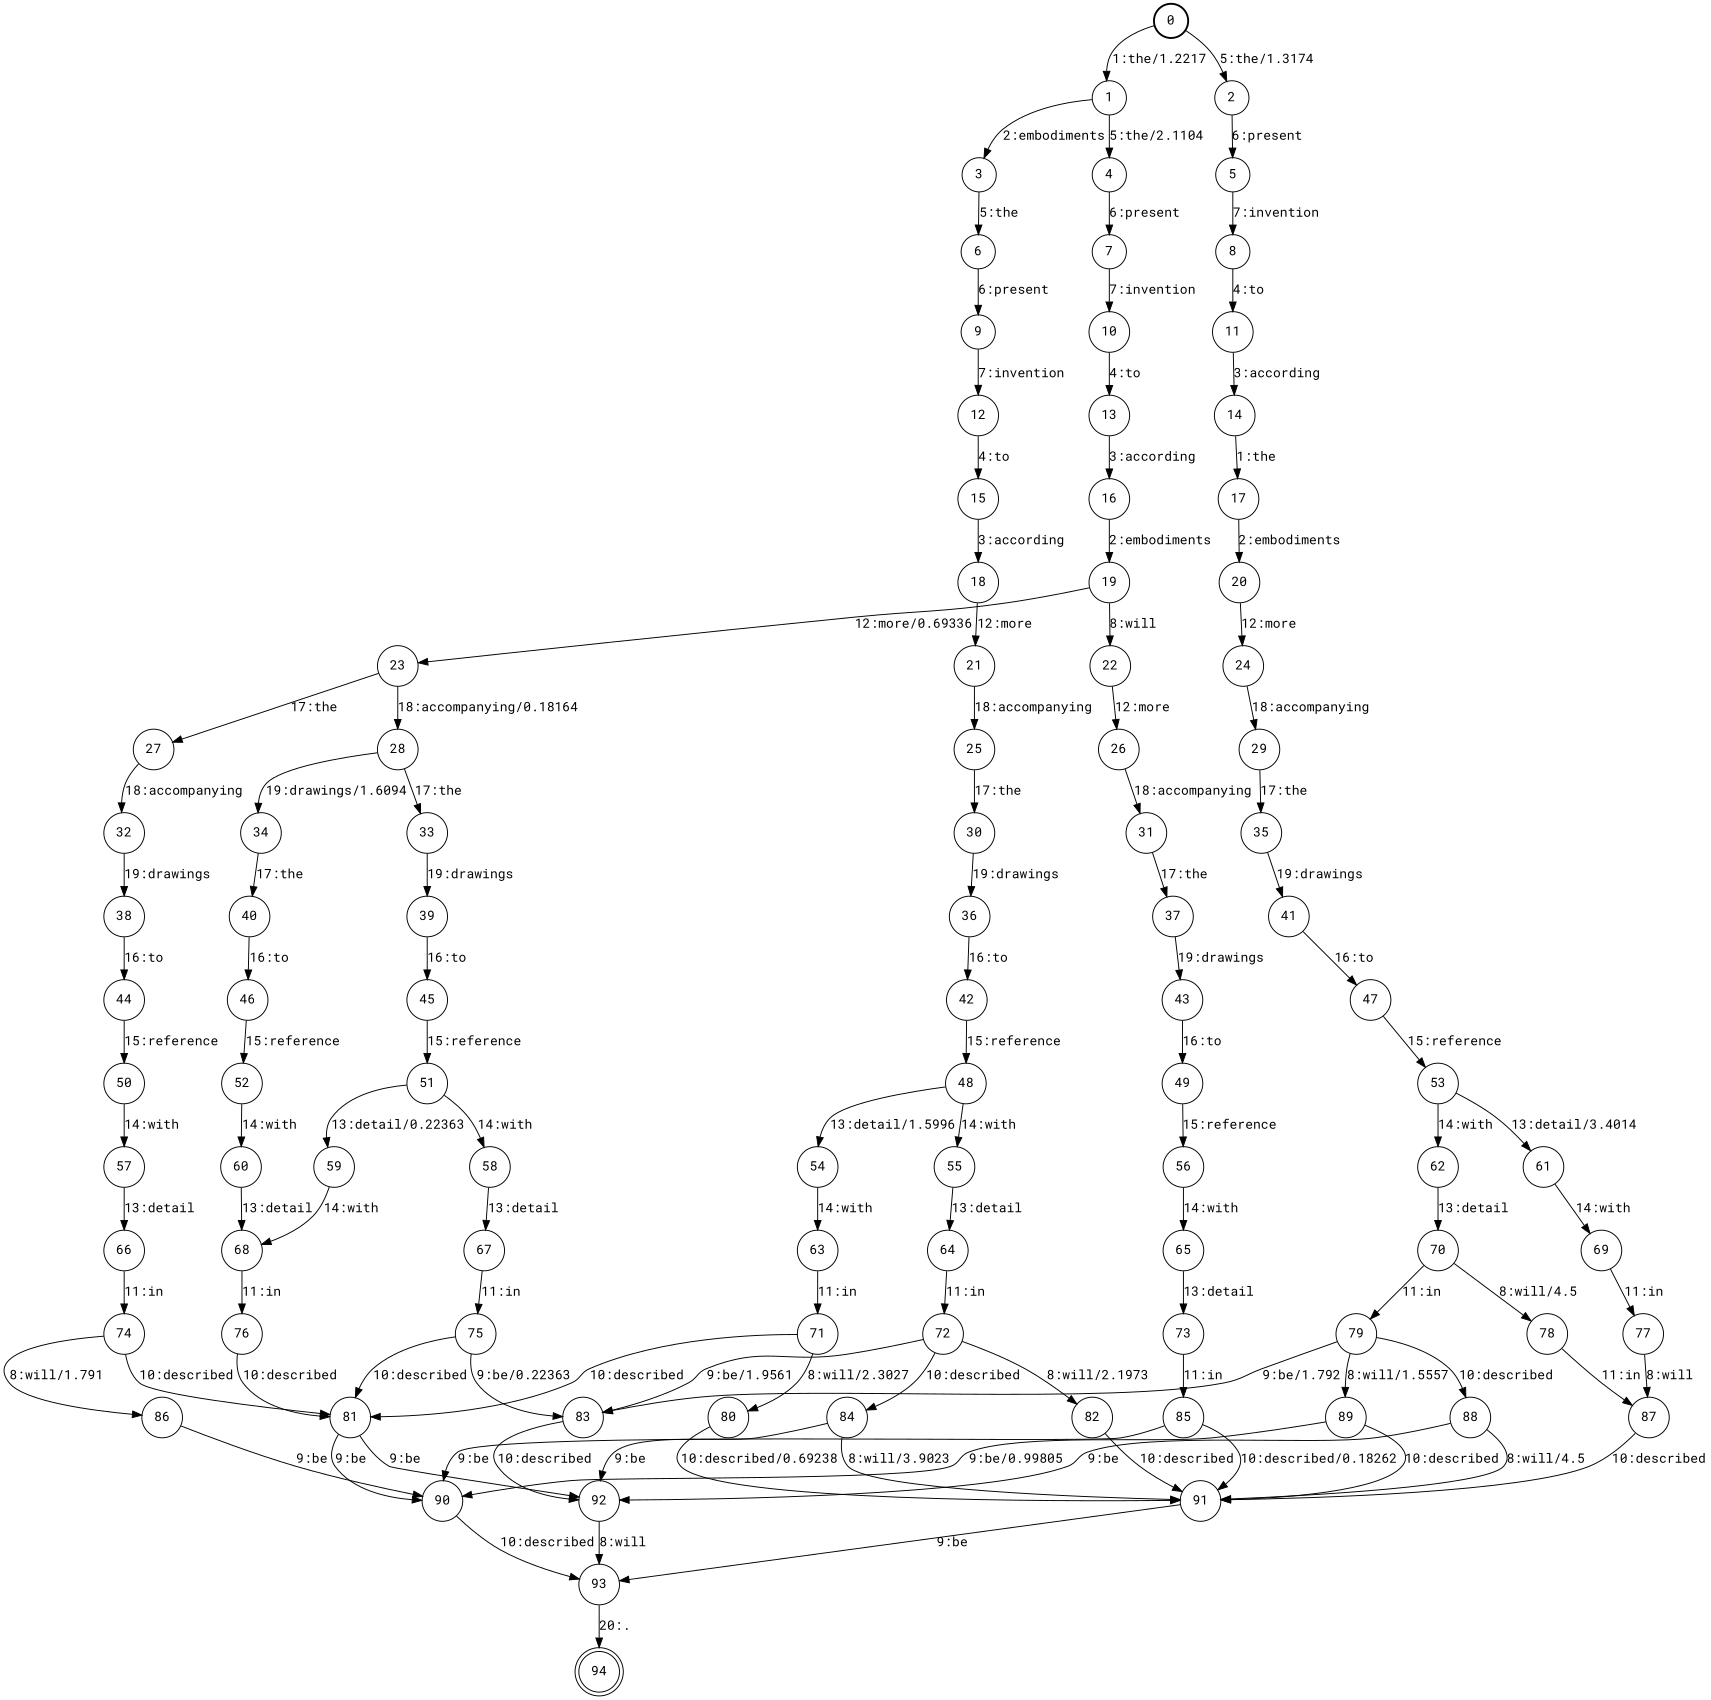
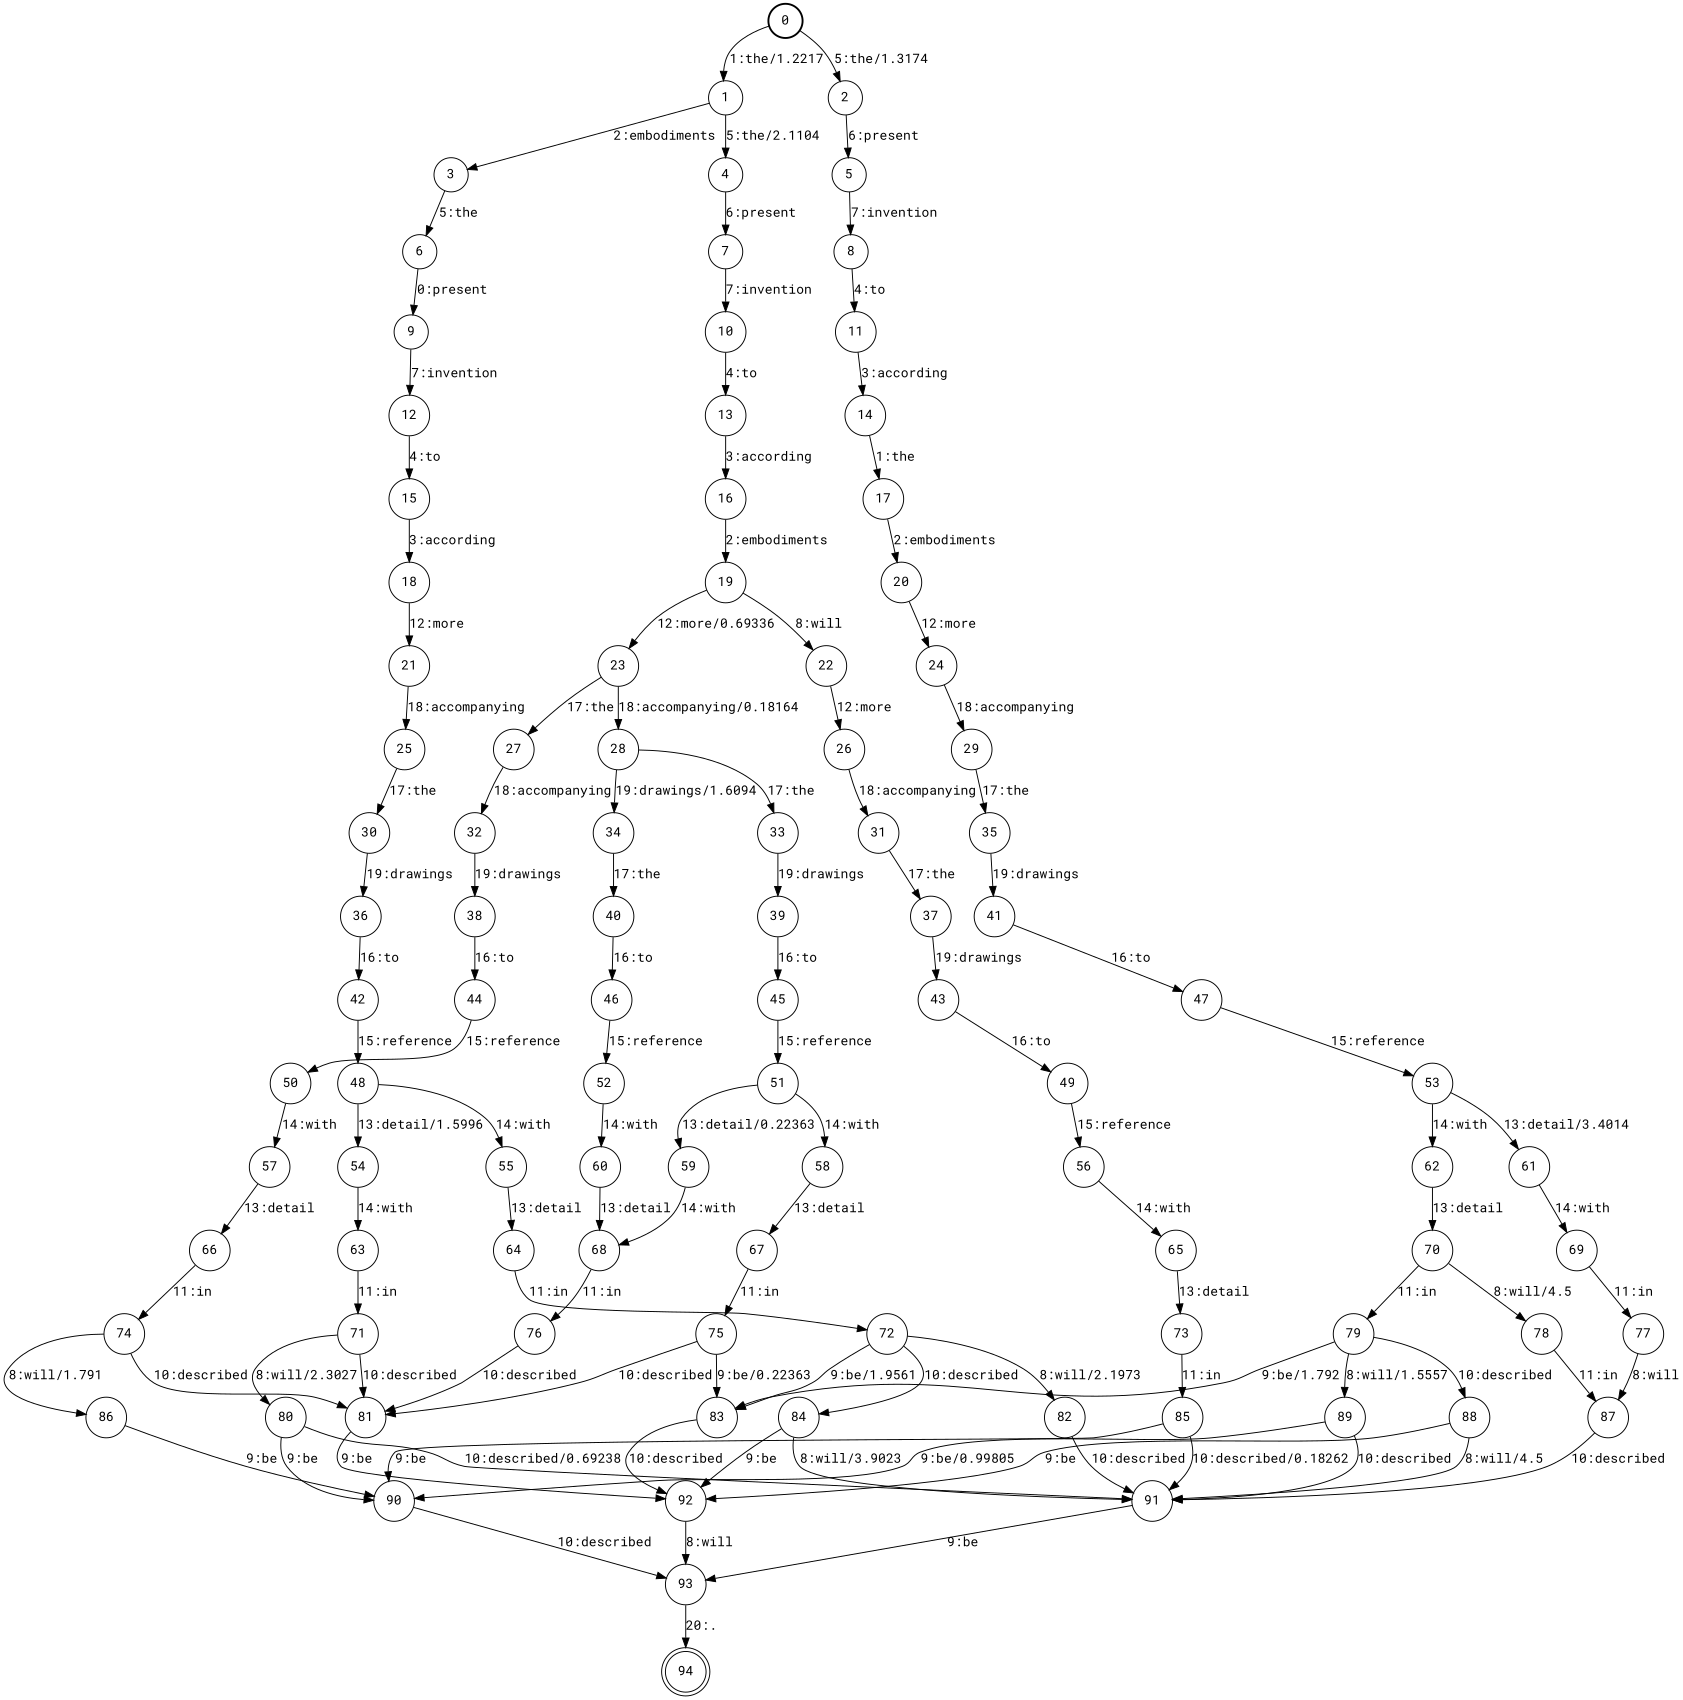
edge "6" -> "9": label "6:present" -> "0:present"
edge "81" -> "90": now "80" -> "90"
